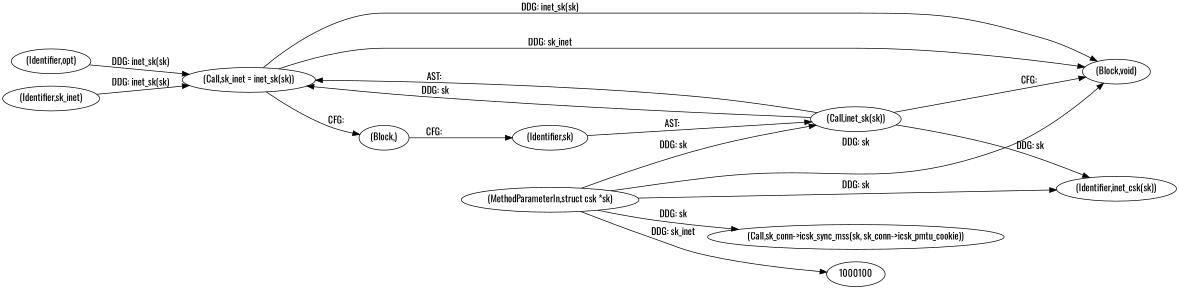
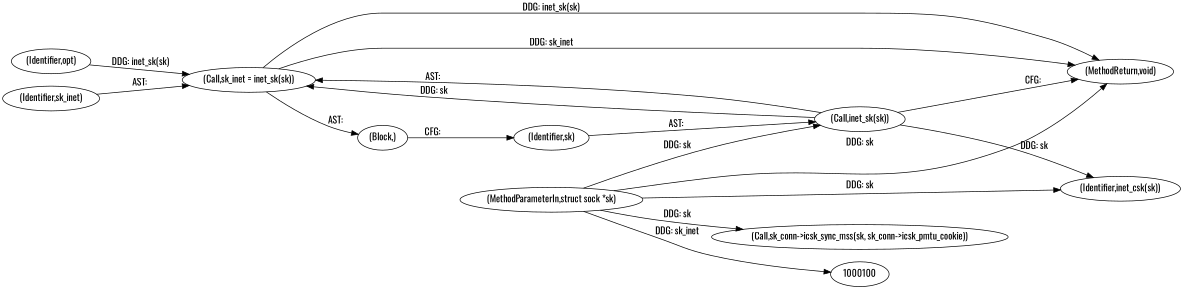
node "(Block,void)": label "(Block,void)" -> "(MethodReturn,void)"
edge "(Identifier,sk_inet)" -> "(Call,sk_inet = inet_sk(sk))": label "DDG: inet_sk(sk)" -> "AST: "
edge "(Call,sk_inet = inet_sk(sk))" -> "(Block,)": label "CFG: " -> "AST: "
node "(MethodParameterIn,struct csk *sk)": label "(MethodParameterIn,struct csk *sk)" -> "(MethodParameterIn,struct sock *sk)"
